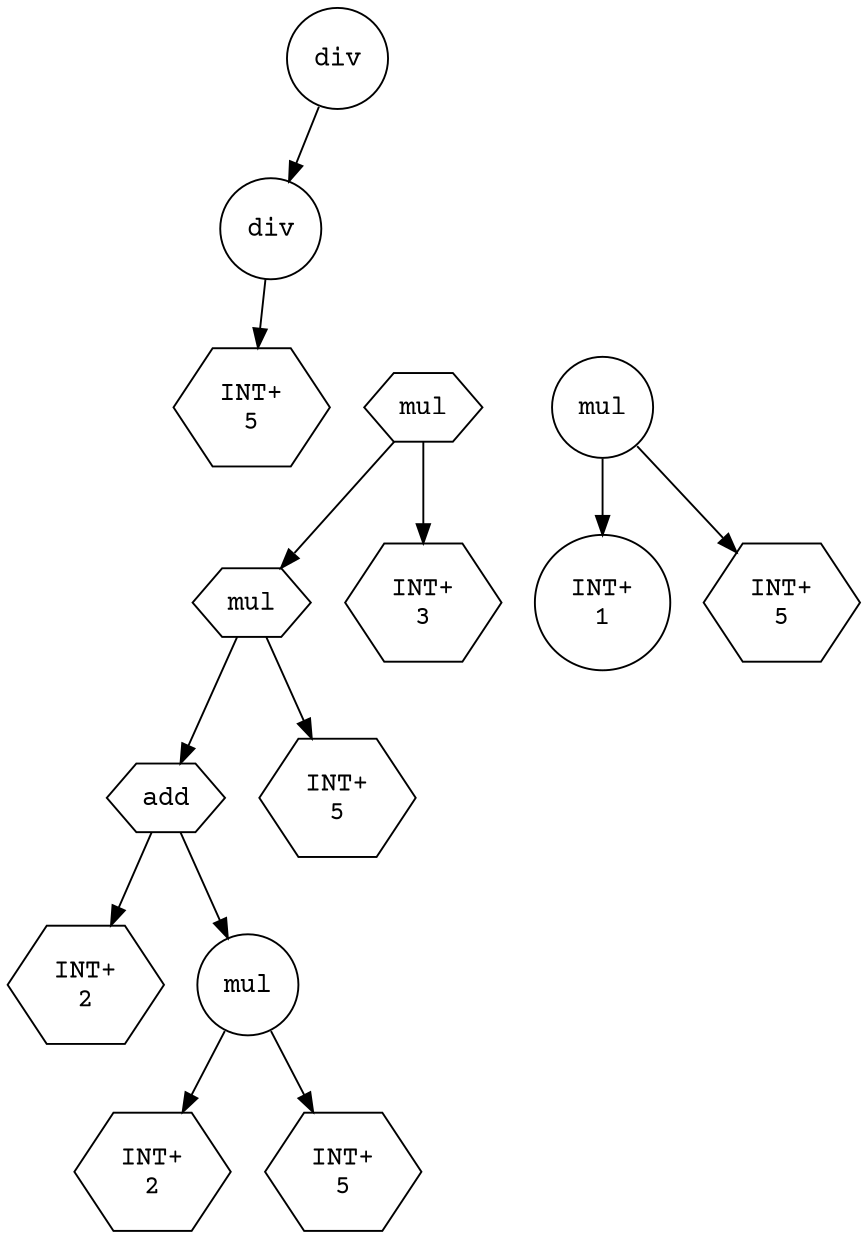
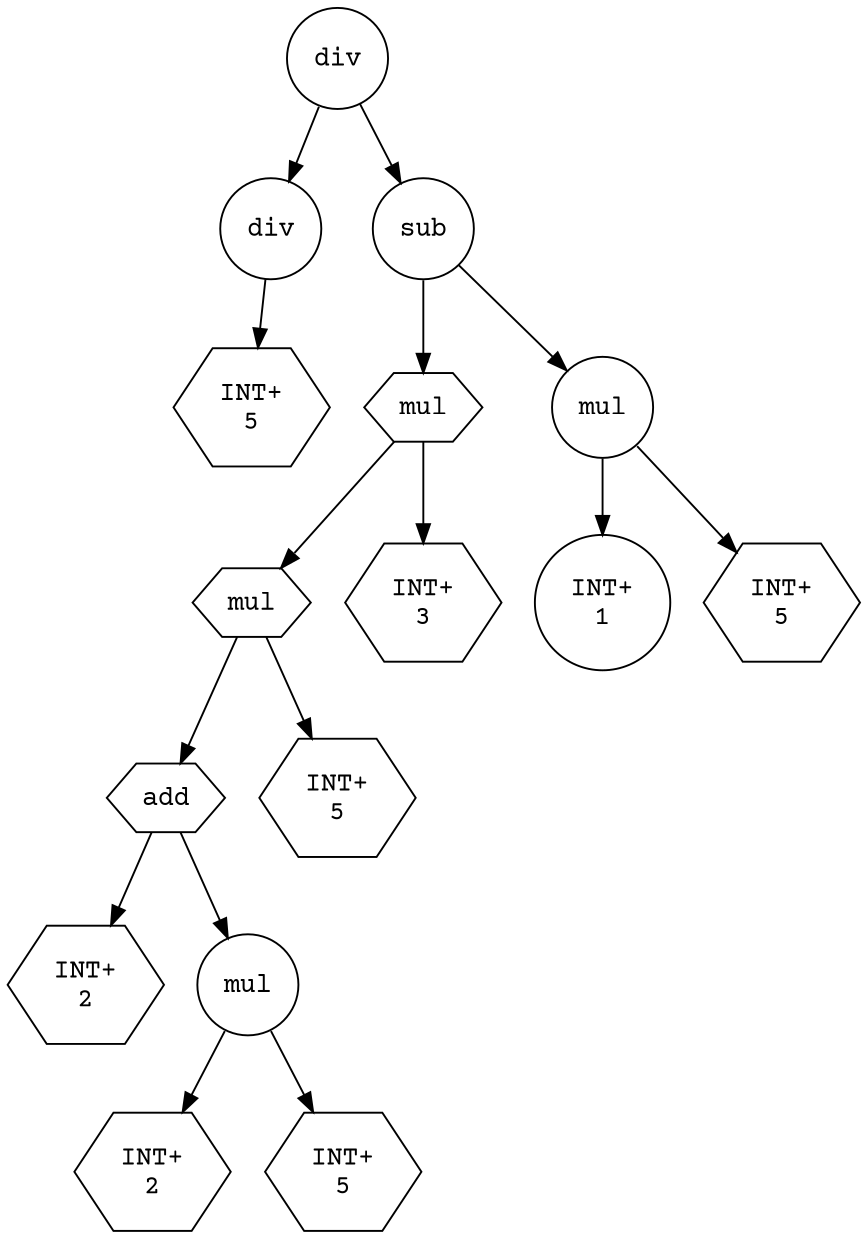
node "sub": added
